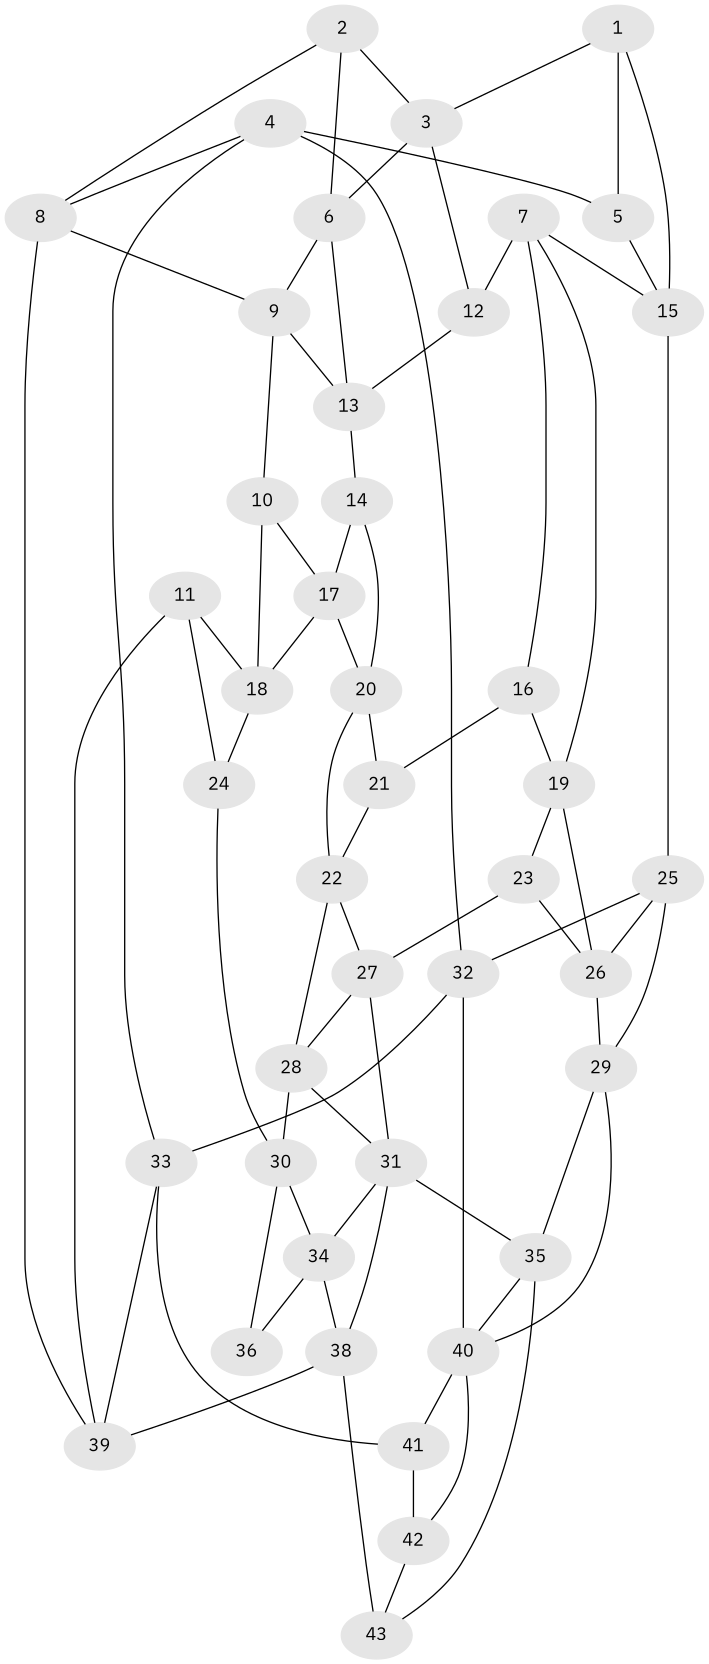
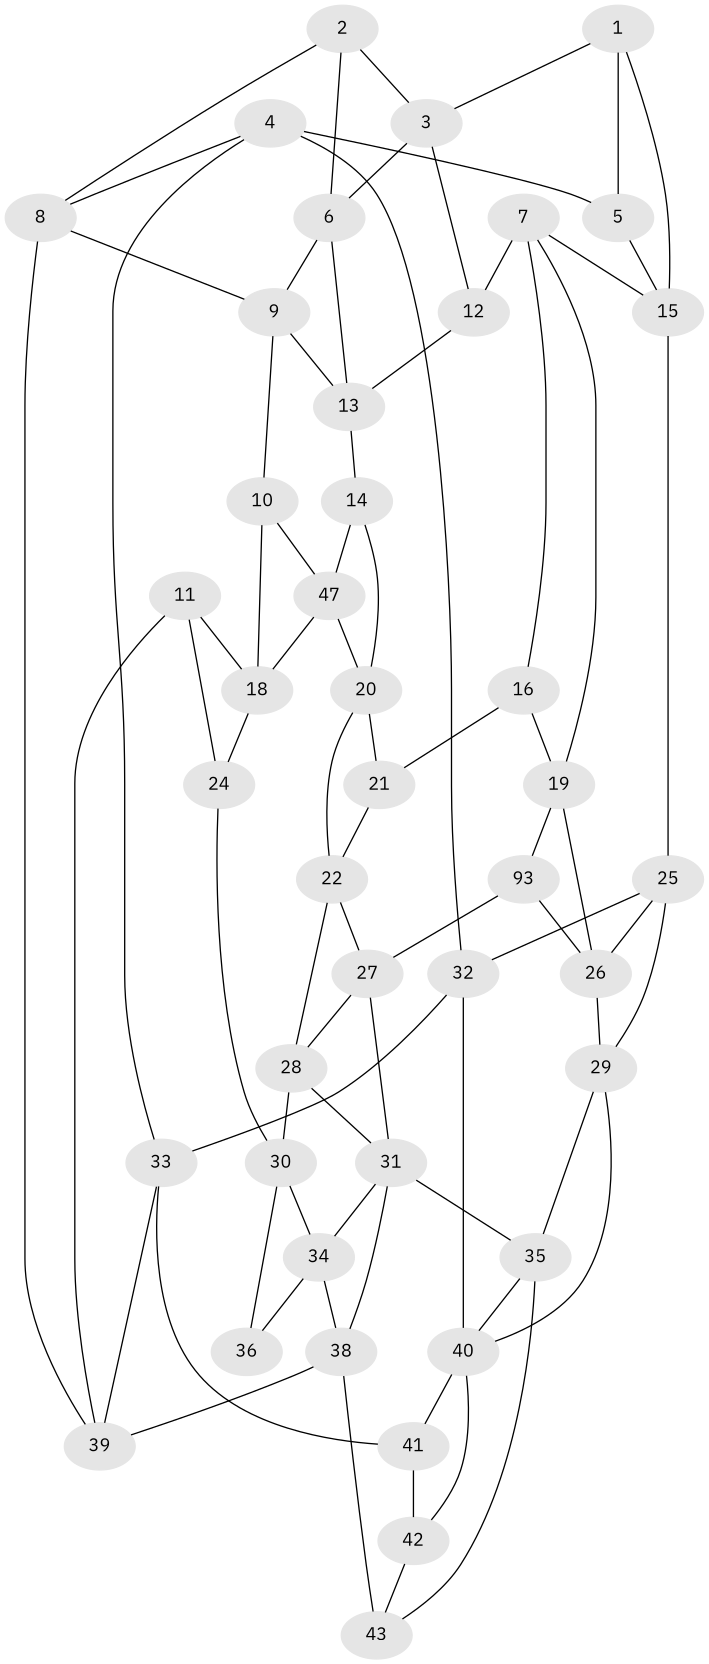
node "17": label "17" -> "47"
node "23": label "23" -> "93"
